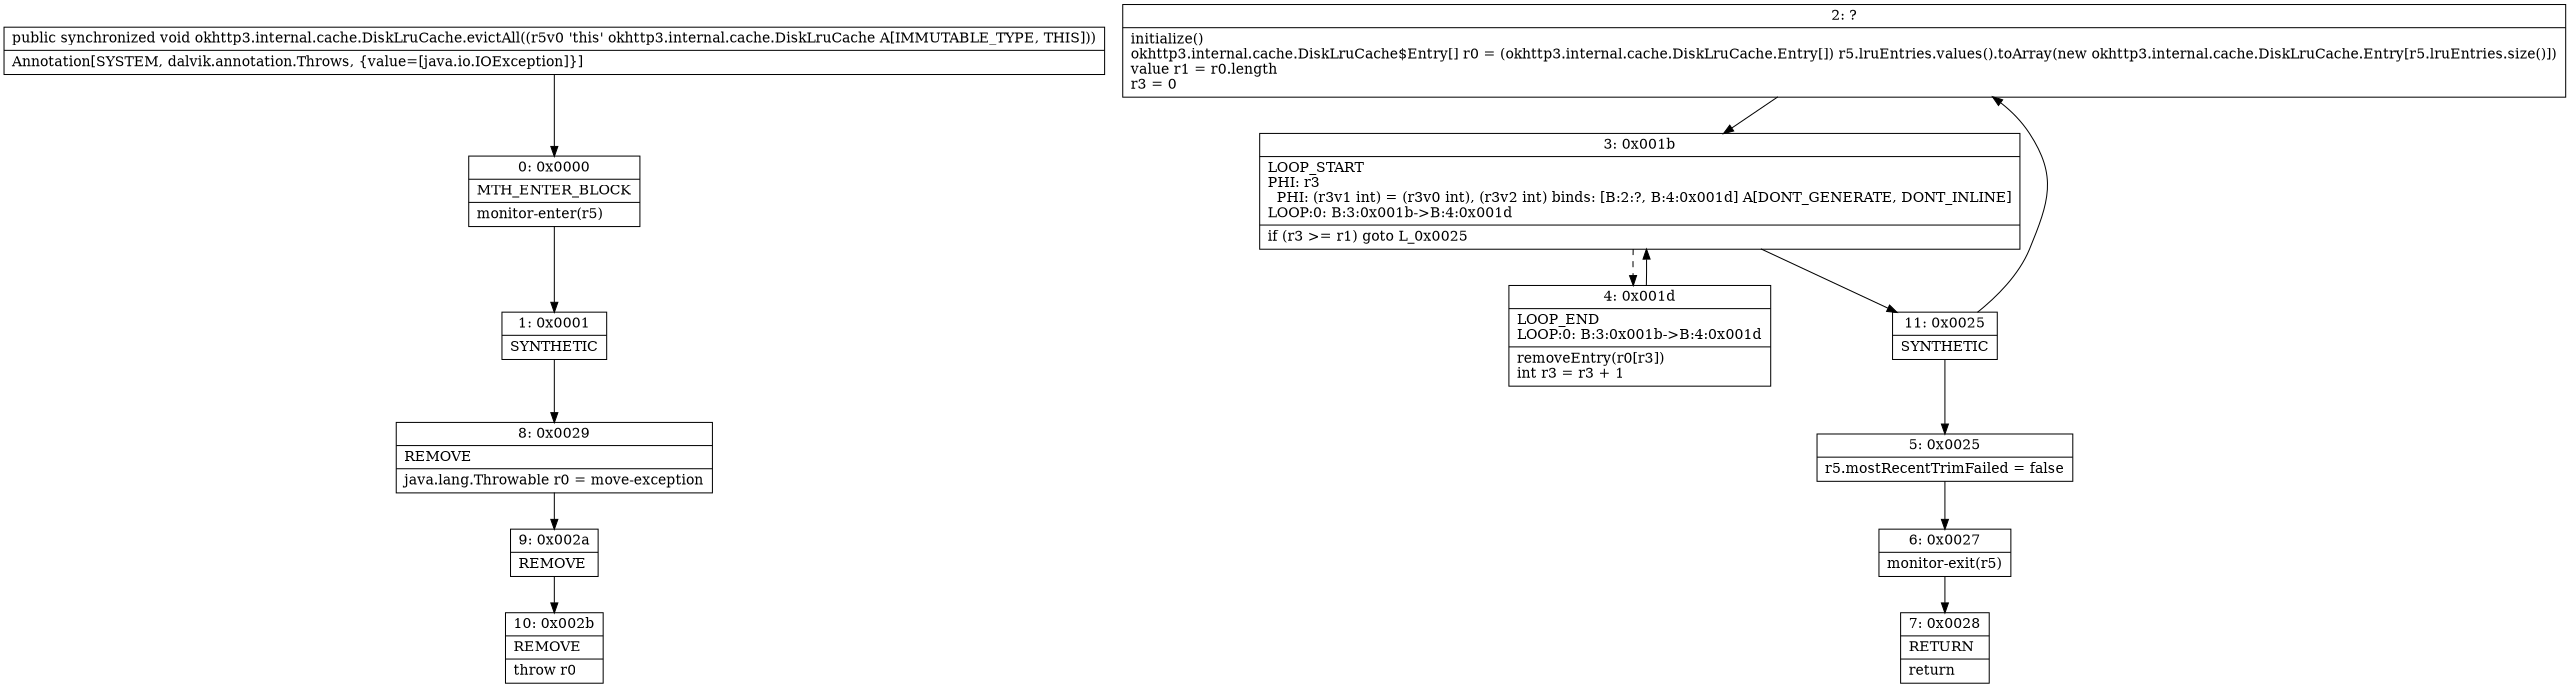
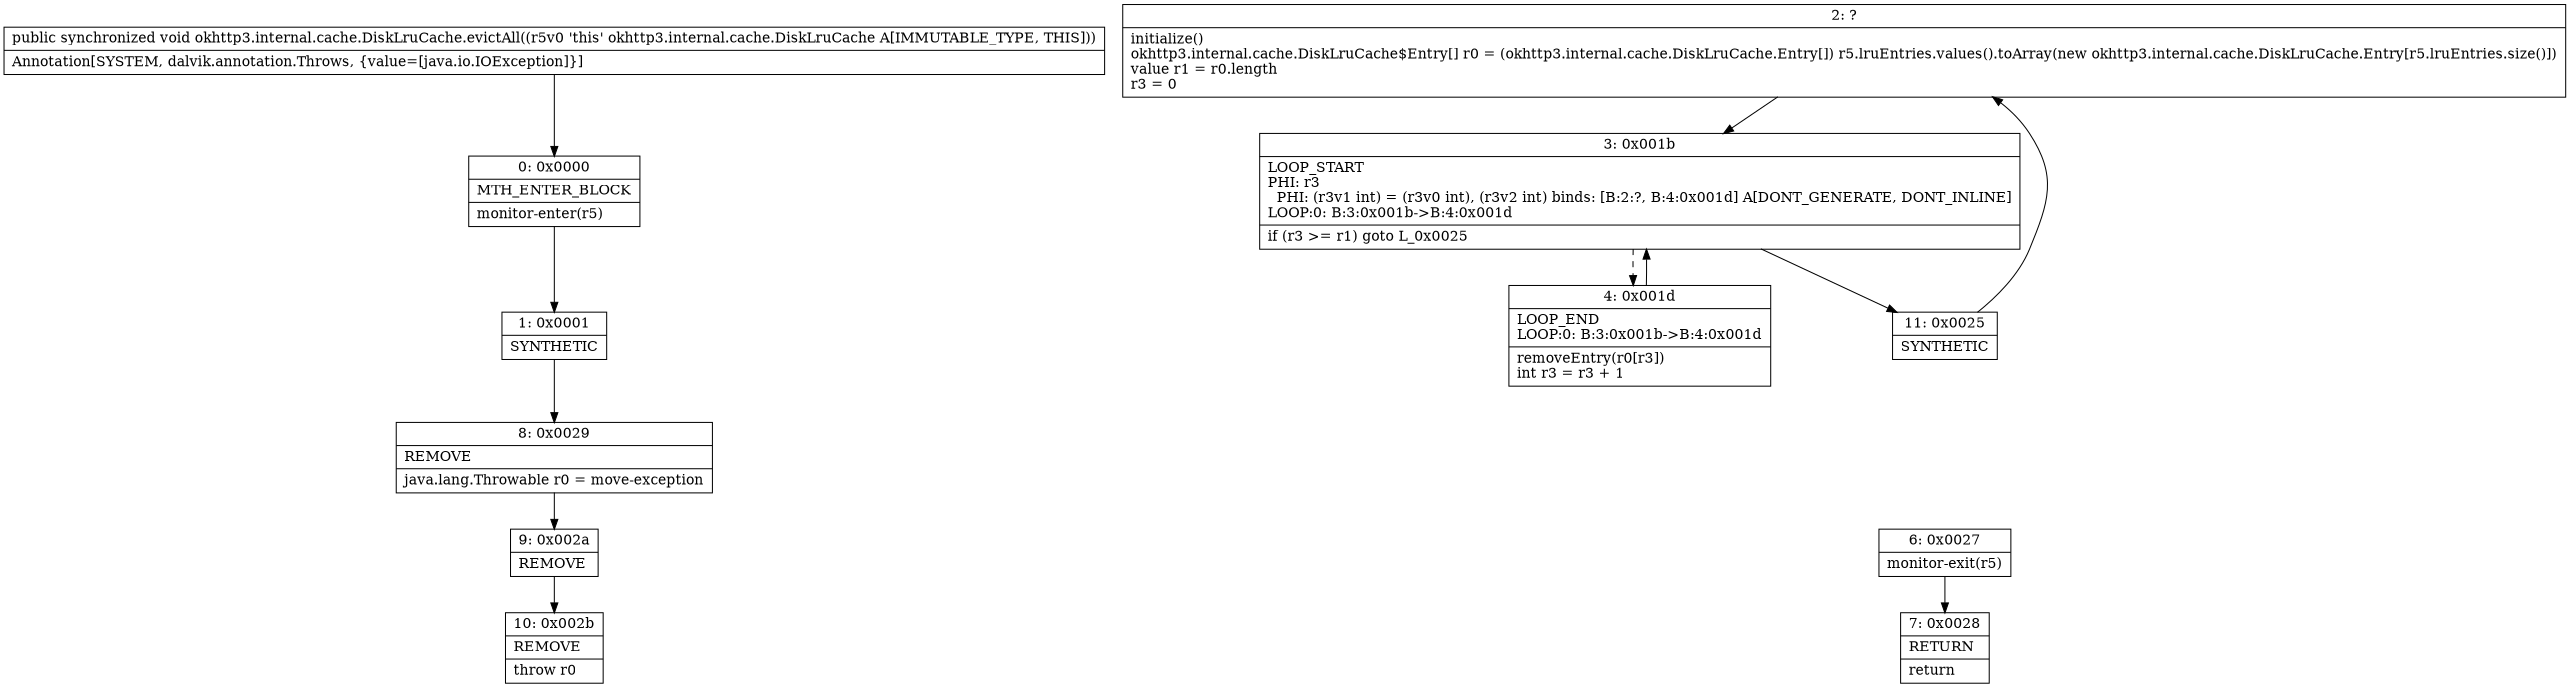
node "5: 0x0025": removed
